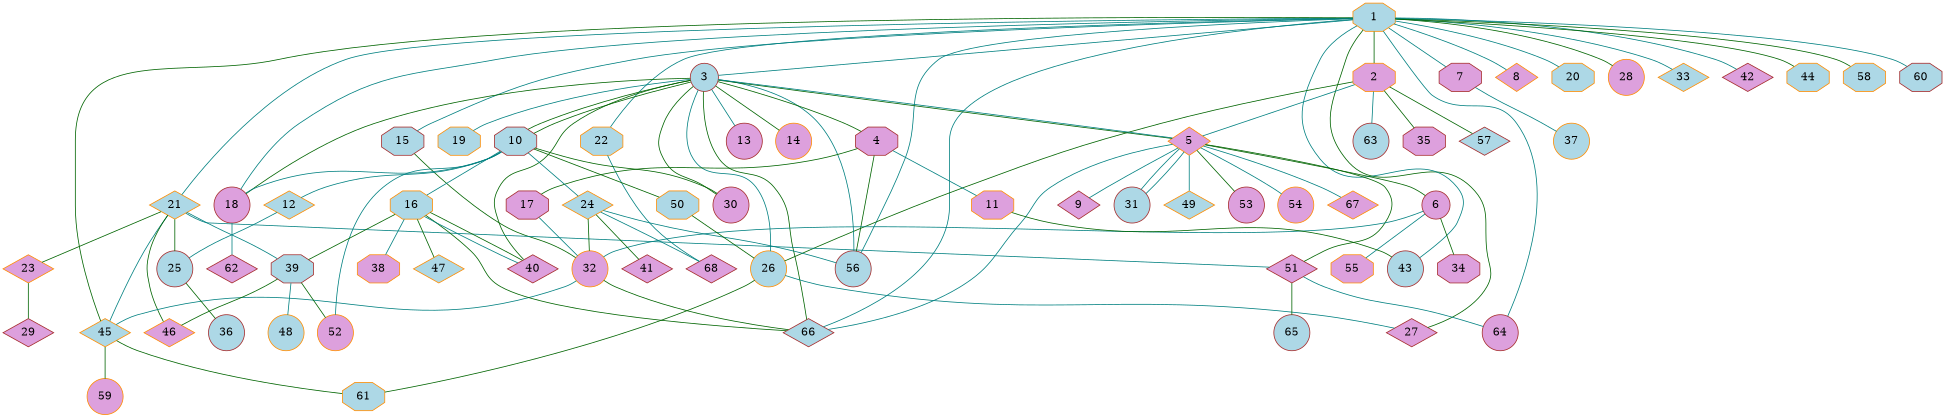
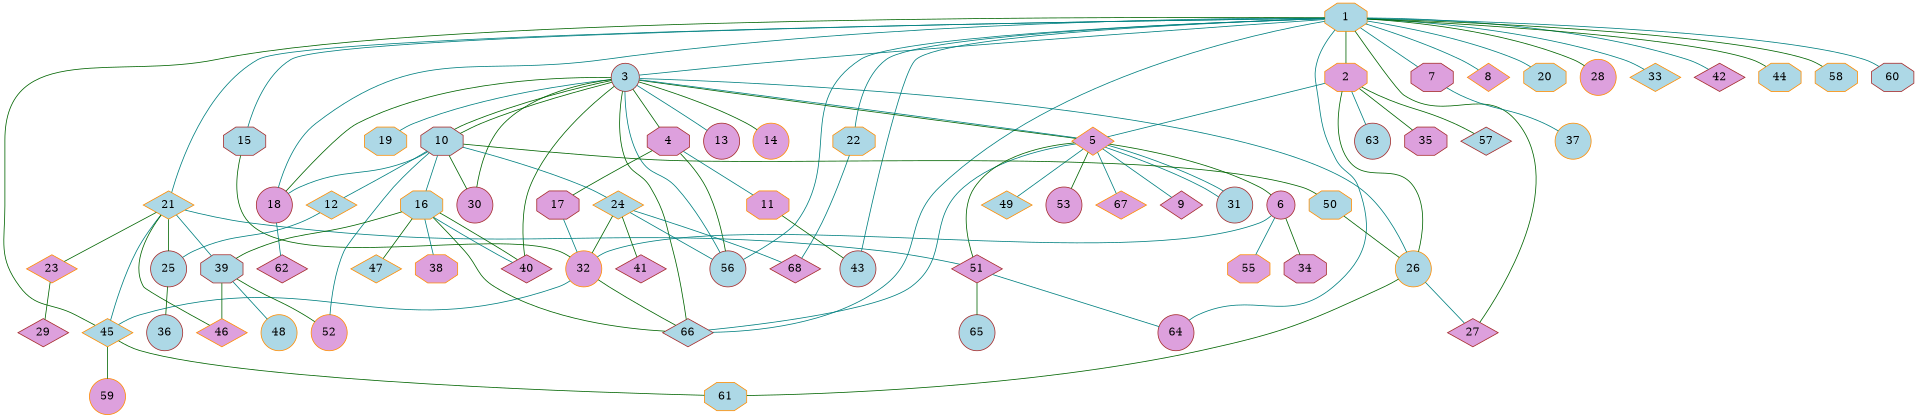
node "54": removed
